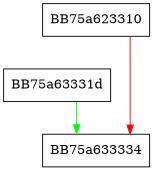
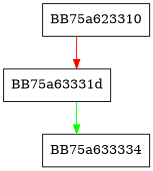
edge "BB75a623310" -> "BB75a633334": now "BB75a623310" -> "BB75a63331d"
